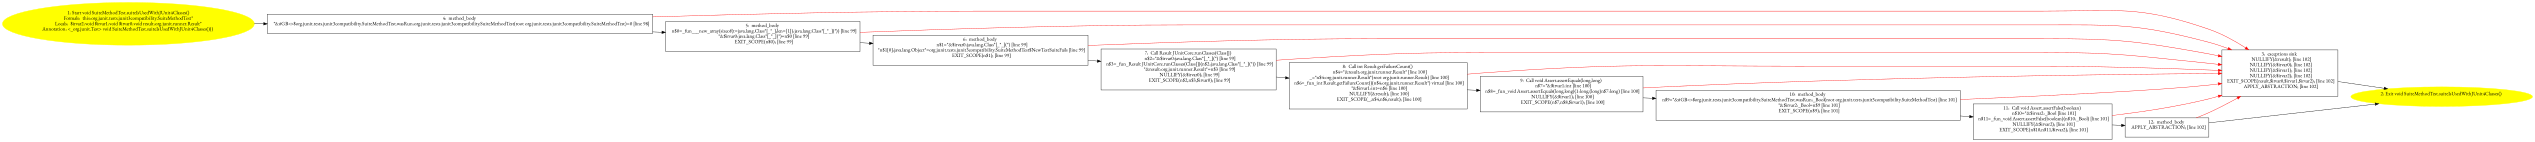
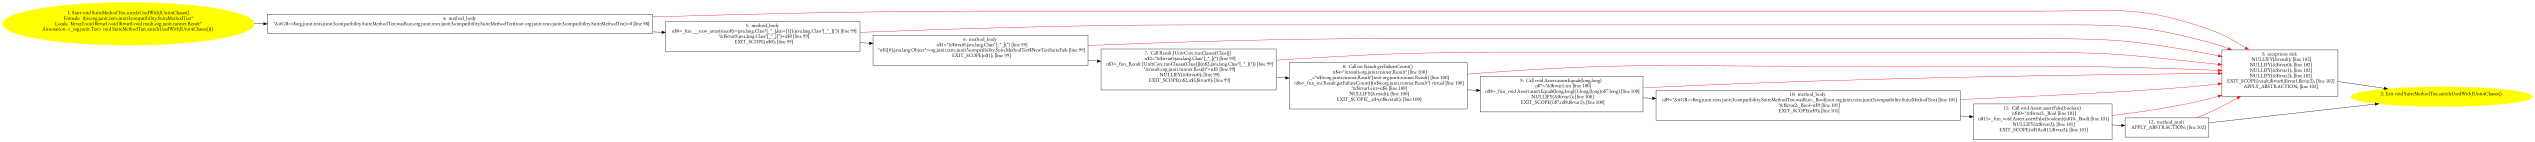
node "12:  method_body APPLY_ABSTRACTION; [line 102]": label "12:  method_body APPLY_ABSTRACTION; [line 102]" -> "12:  method_junit APPLY_ABSTRACTION; [line 102]"
